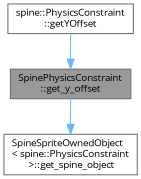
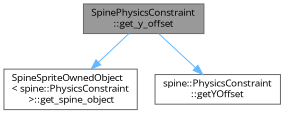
edge "spine::PhysicsConstraint ::getYOffset" -> "SpinePhysicsConstraint ::get_y_offset": reversed
